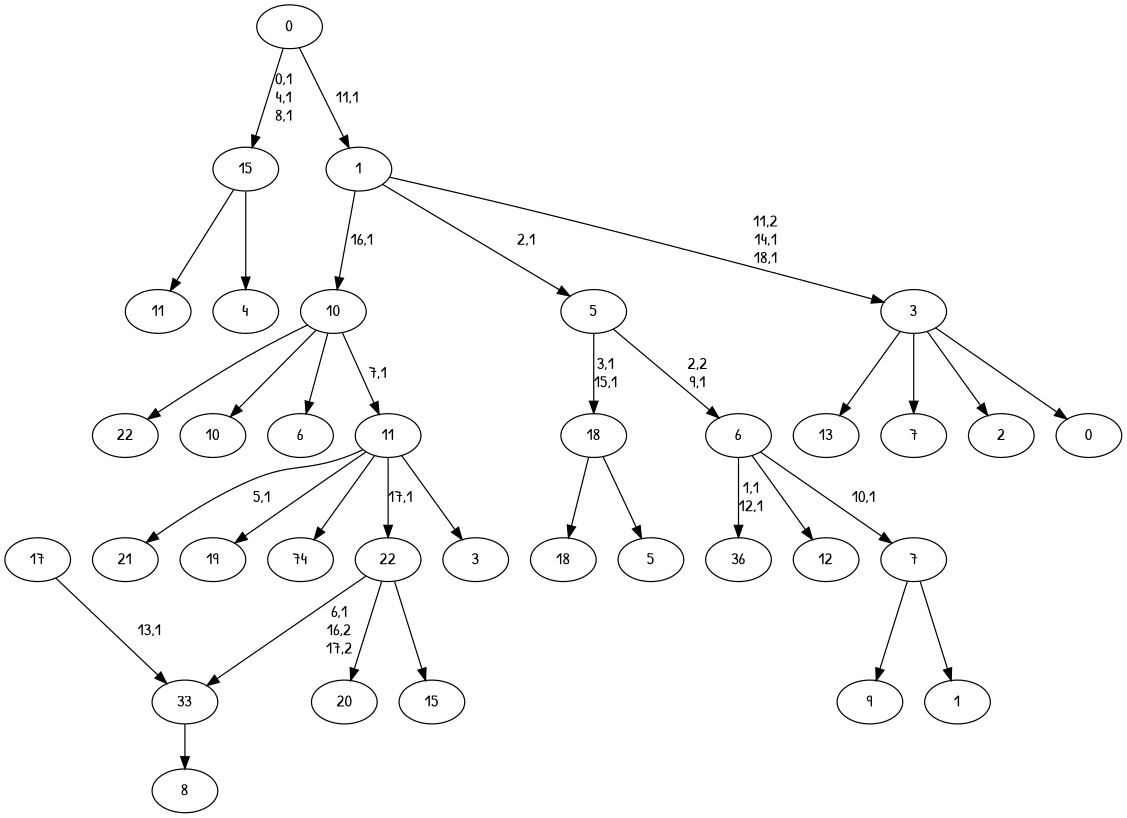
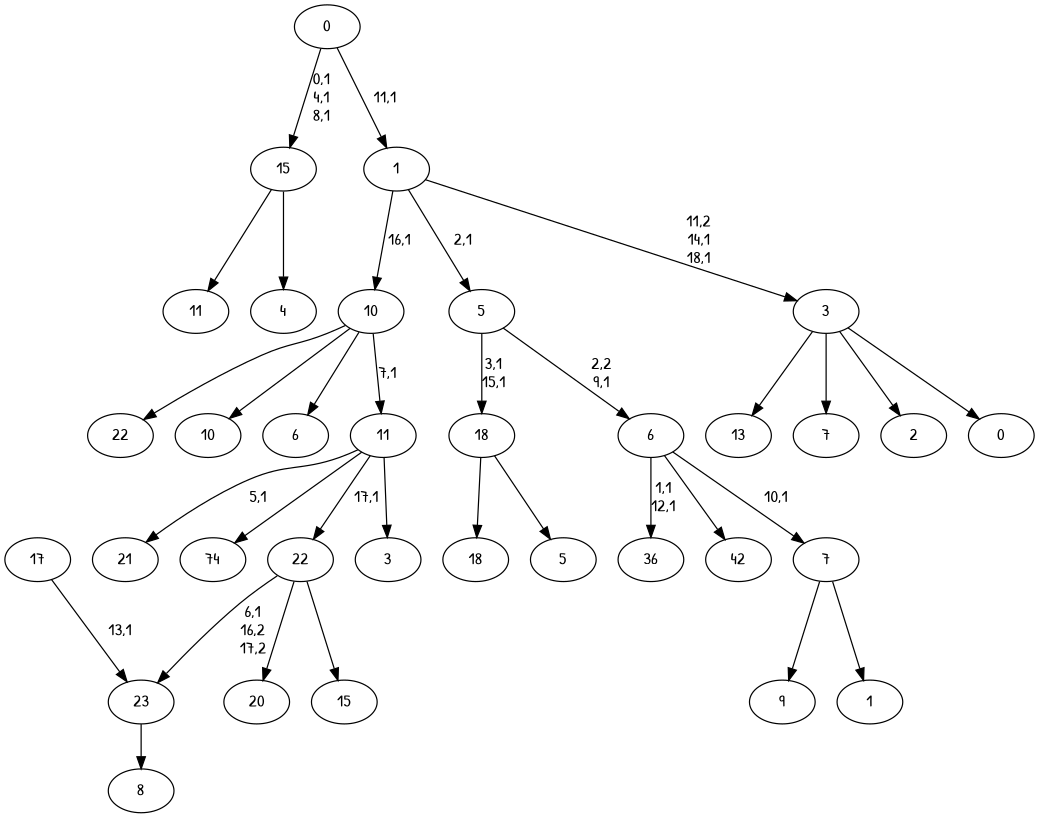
node "19": removed
node "12": label "12" -> "42"
node "33": label "33" -> "23"
